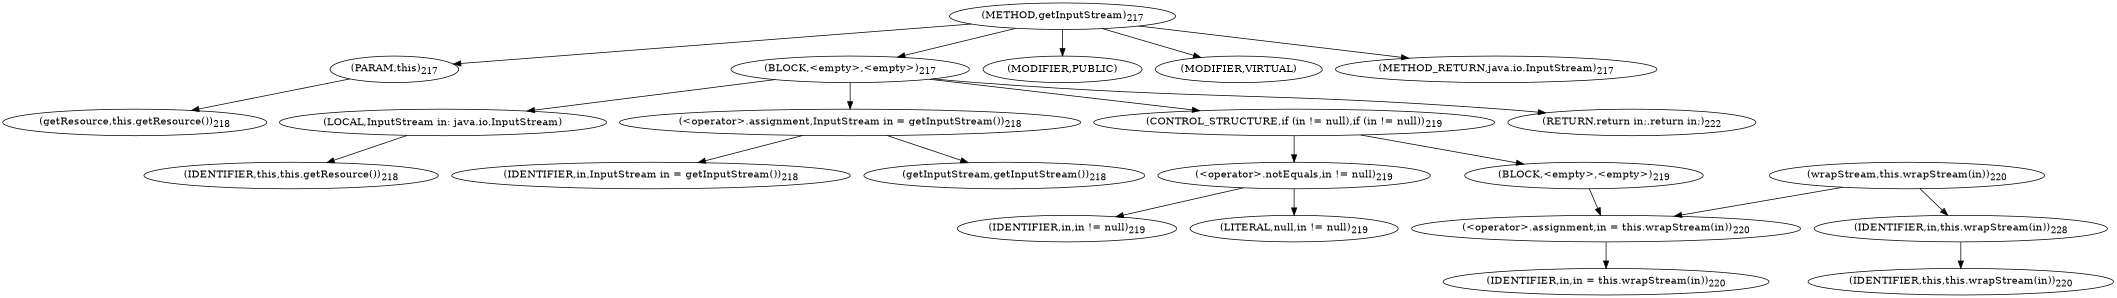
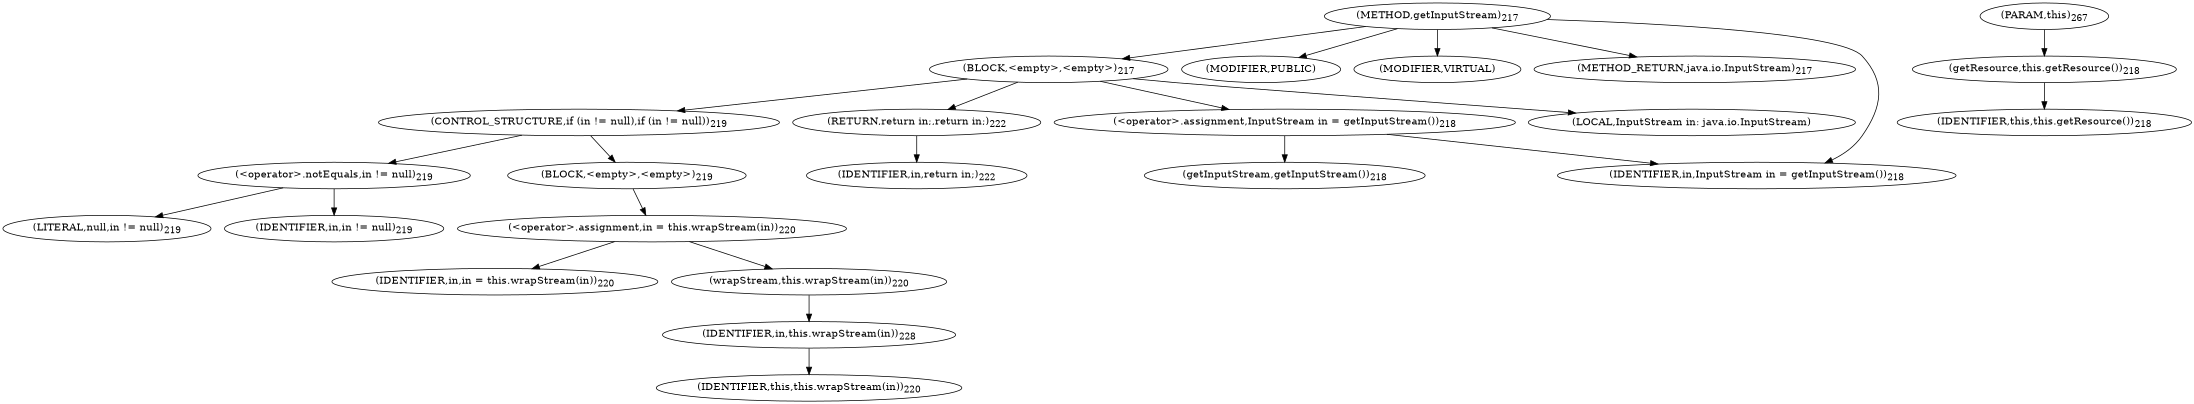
edge "(METHOD,getInputStream)" -> "(PARAM,this)": now "(METHOD,getInputStream)" -> "(IDENTIFIER,in,InputStream in = getInputStream())"
node "(PARAM,this)": text "217" -> "267"
edge "(LOCAL,InputStream in: java.io.InputStream)" -> "(IDENTIFIER,this,this.getResource())": now "(getResource,this.getResource())" -> "(IDENTIFIER,this,this.getResource())"
node "(IDENTIFIER,in,return in;)": added
edge "(wrapStream,this.wrapStream(in))" -> "(<operator>.assignment,in = this.wrapStream(in))": reversed
